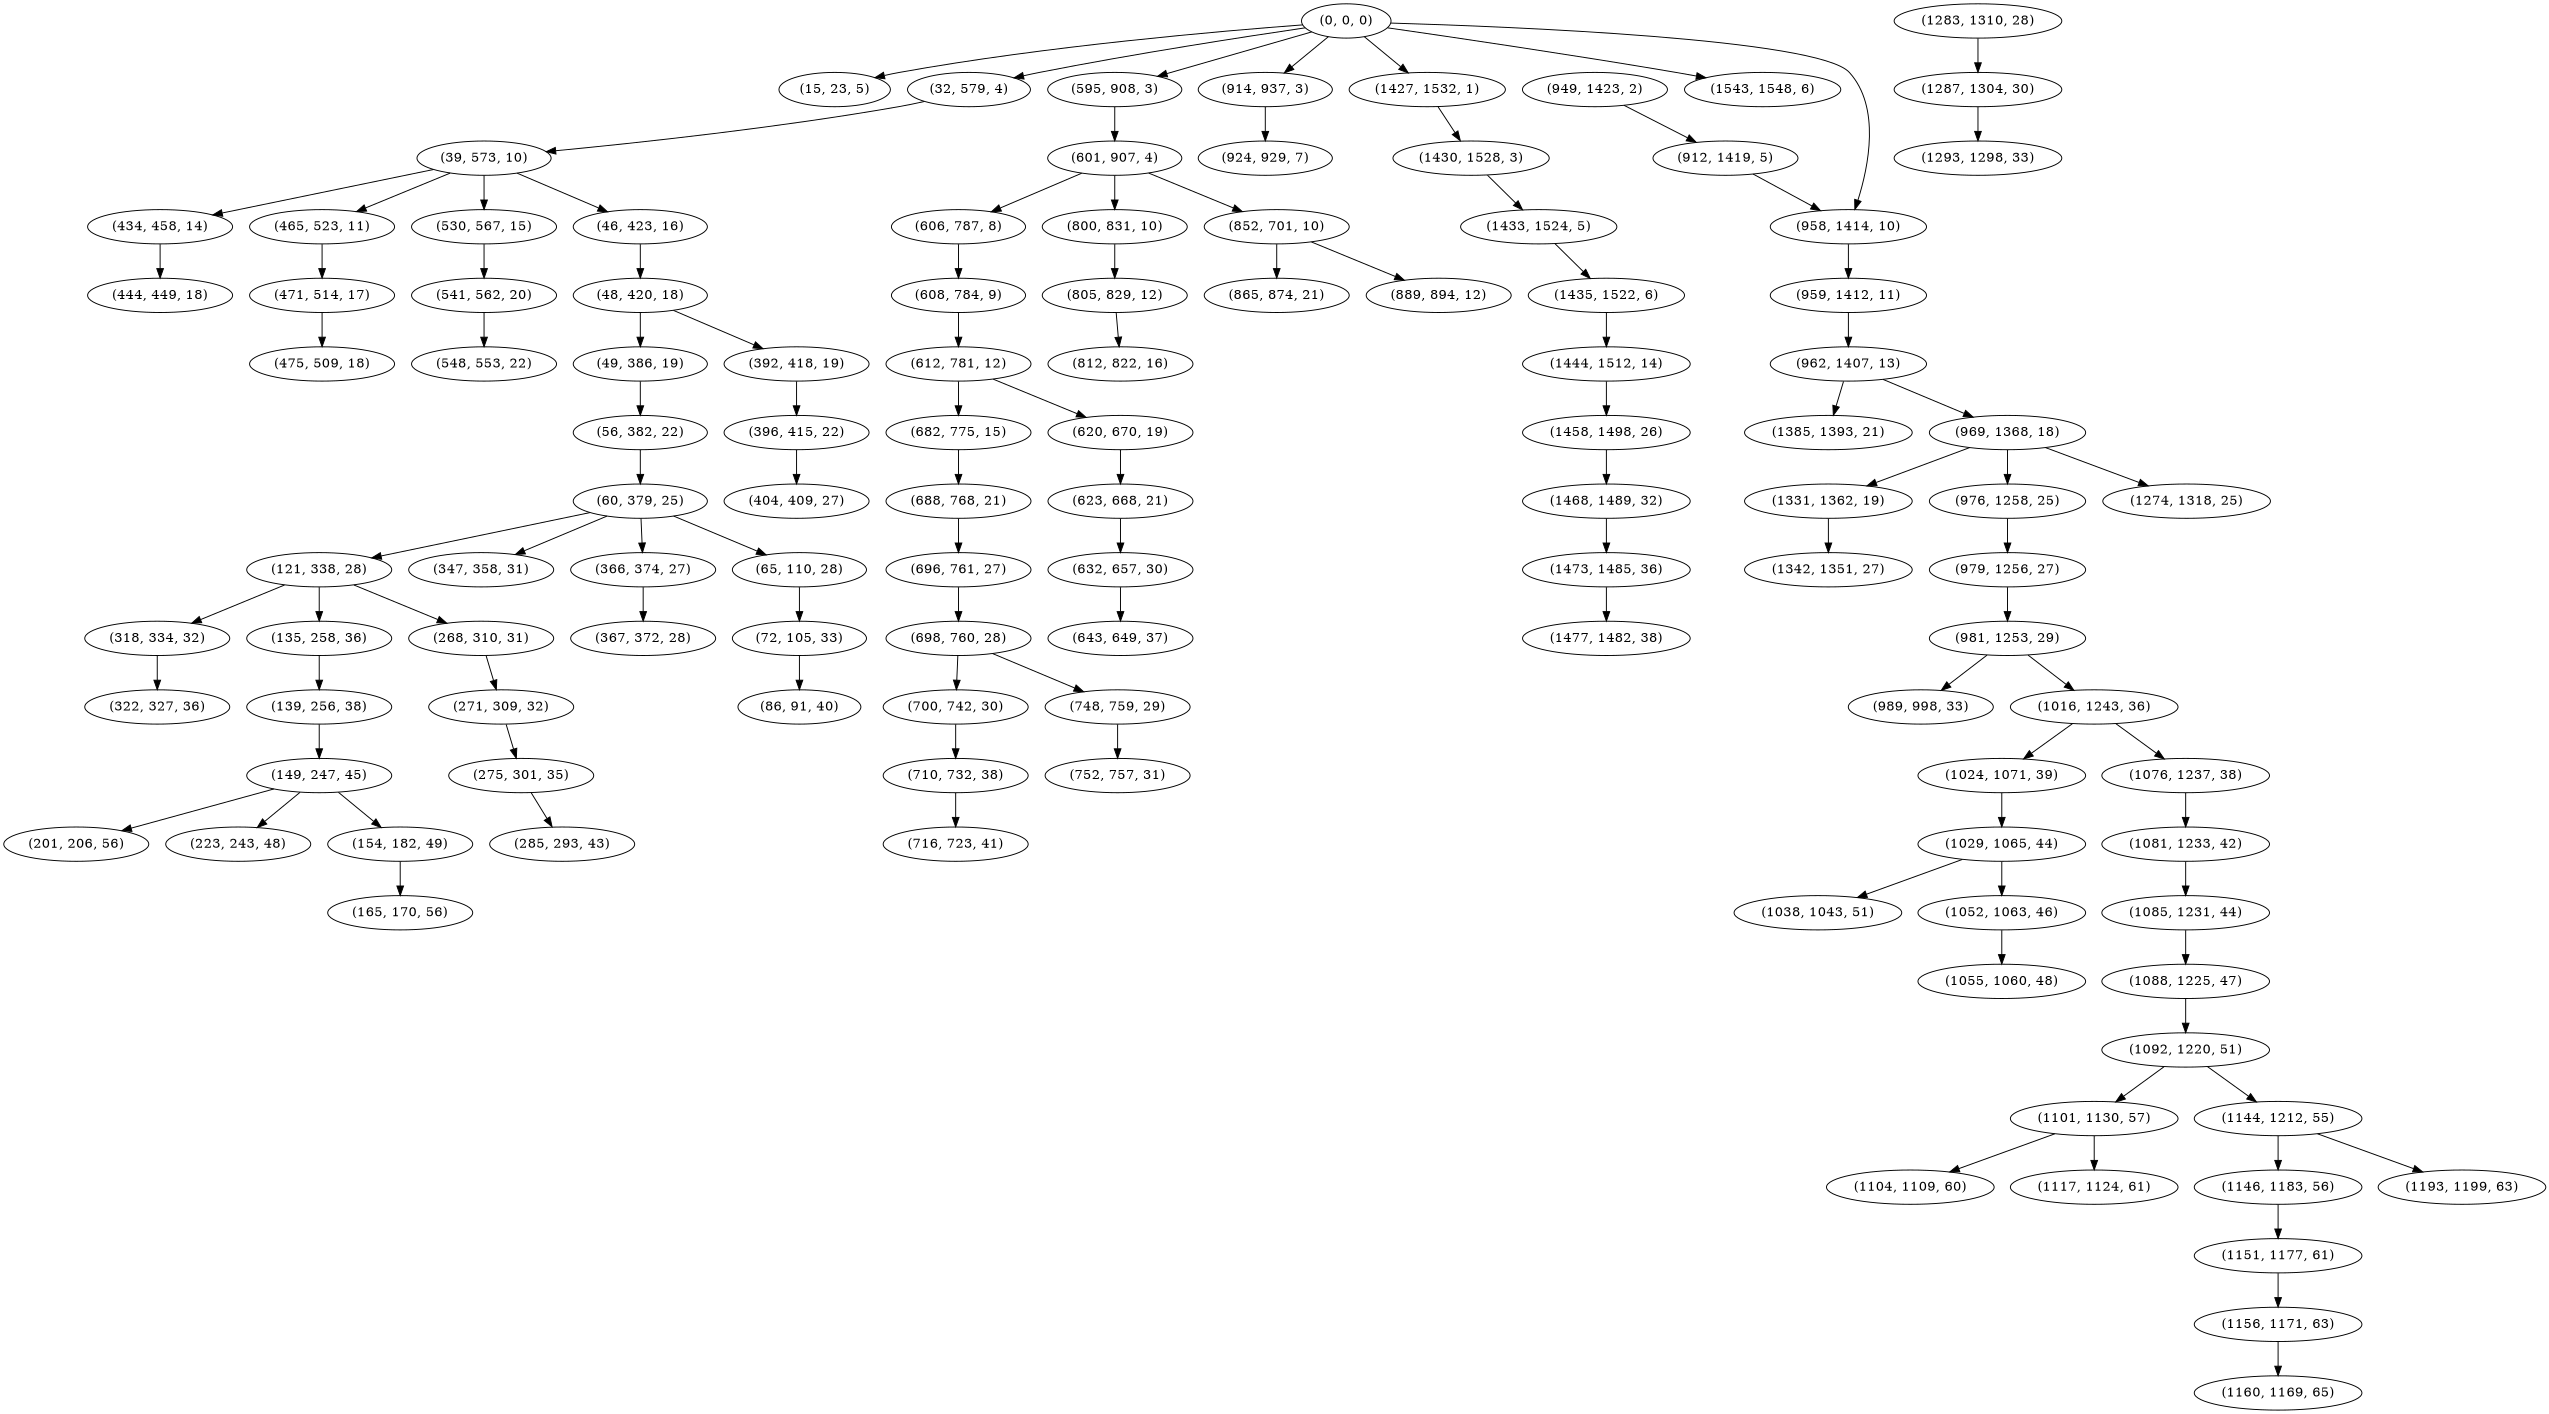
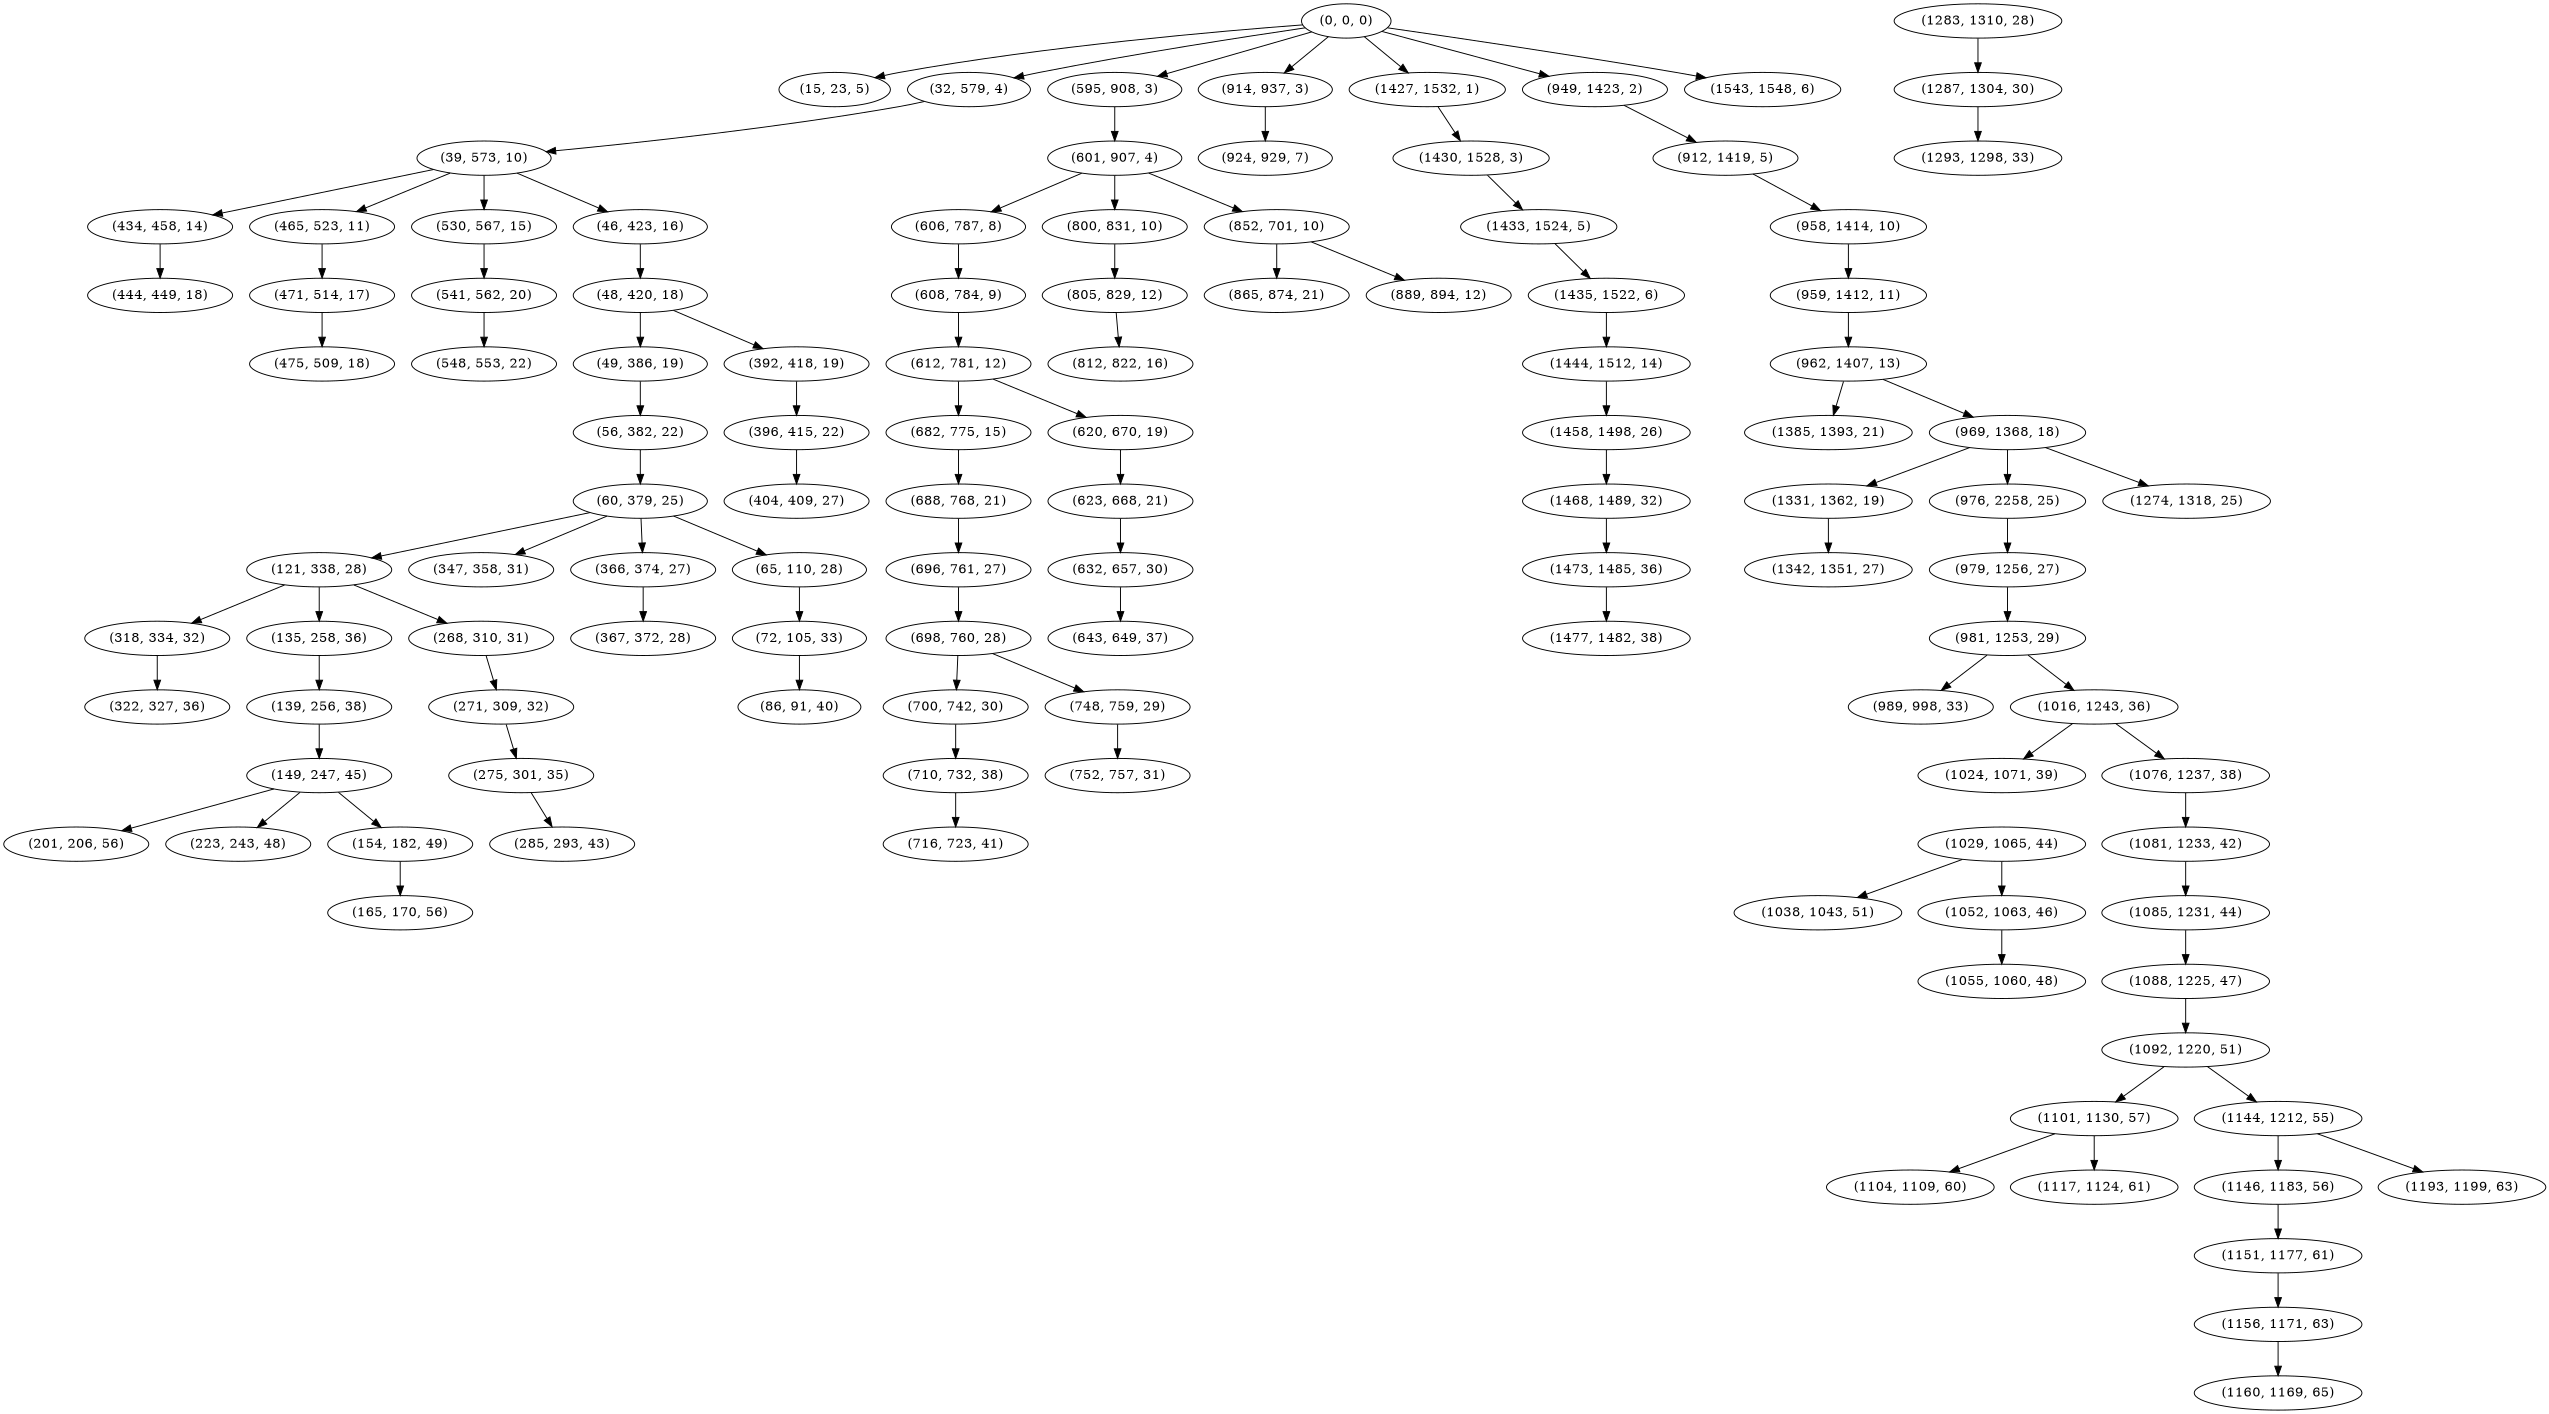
edge "(0, 0, 0)" -> "(958, 1414, 10)": now "(0, 0, 0)" -> "(949, 1423, 2)"
node "(976, 1258, 25)": label "(976, 1258, 25)" -> "(976, 2258, 25)"
edge "(1024, 1071, 39)" -> "(1029, 1065, 44)": removed
